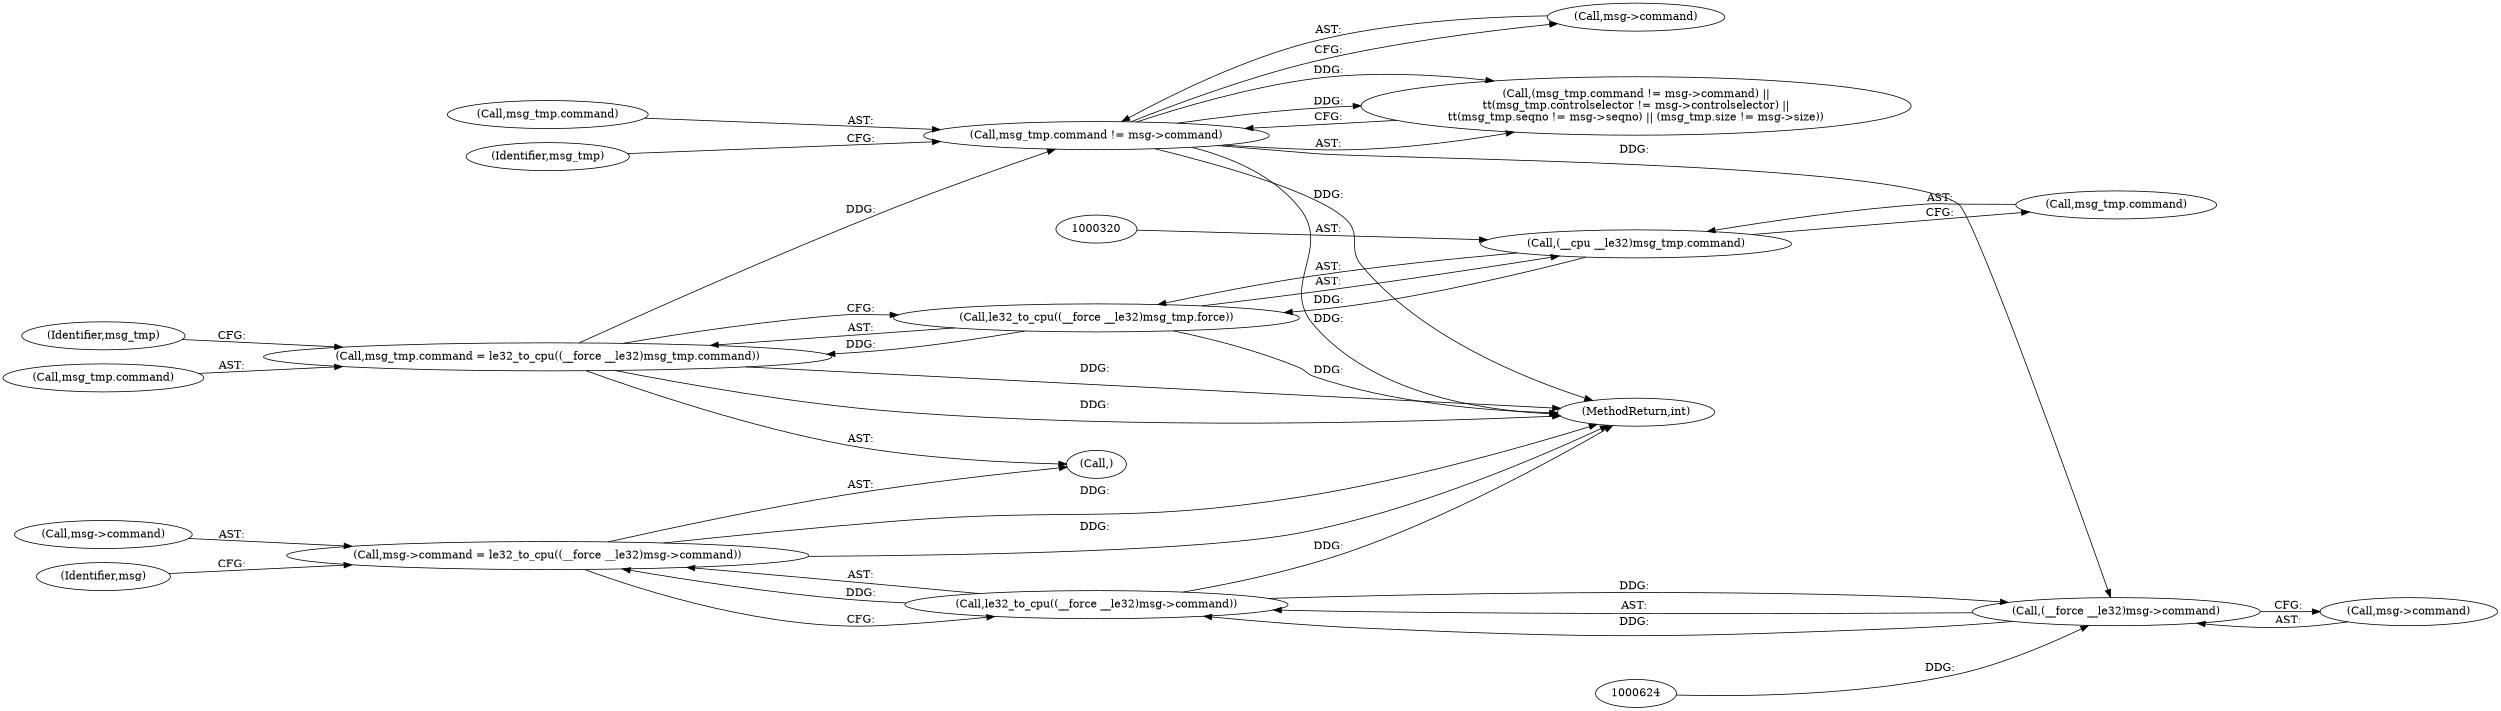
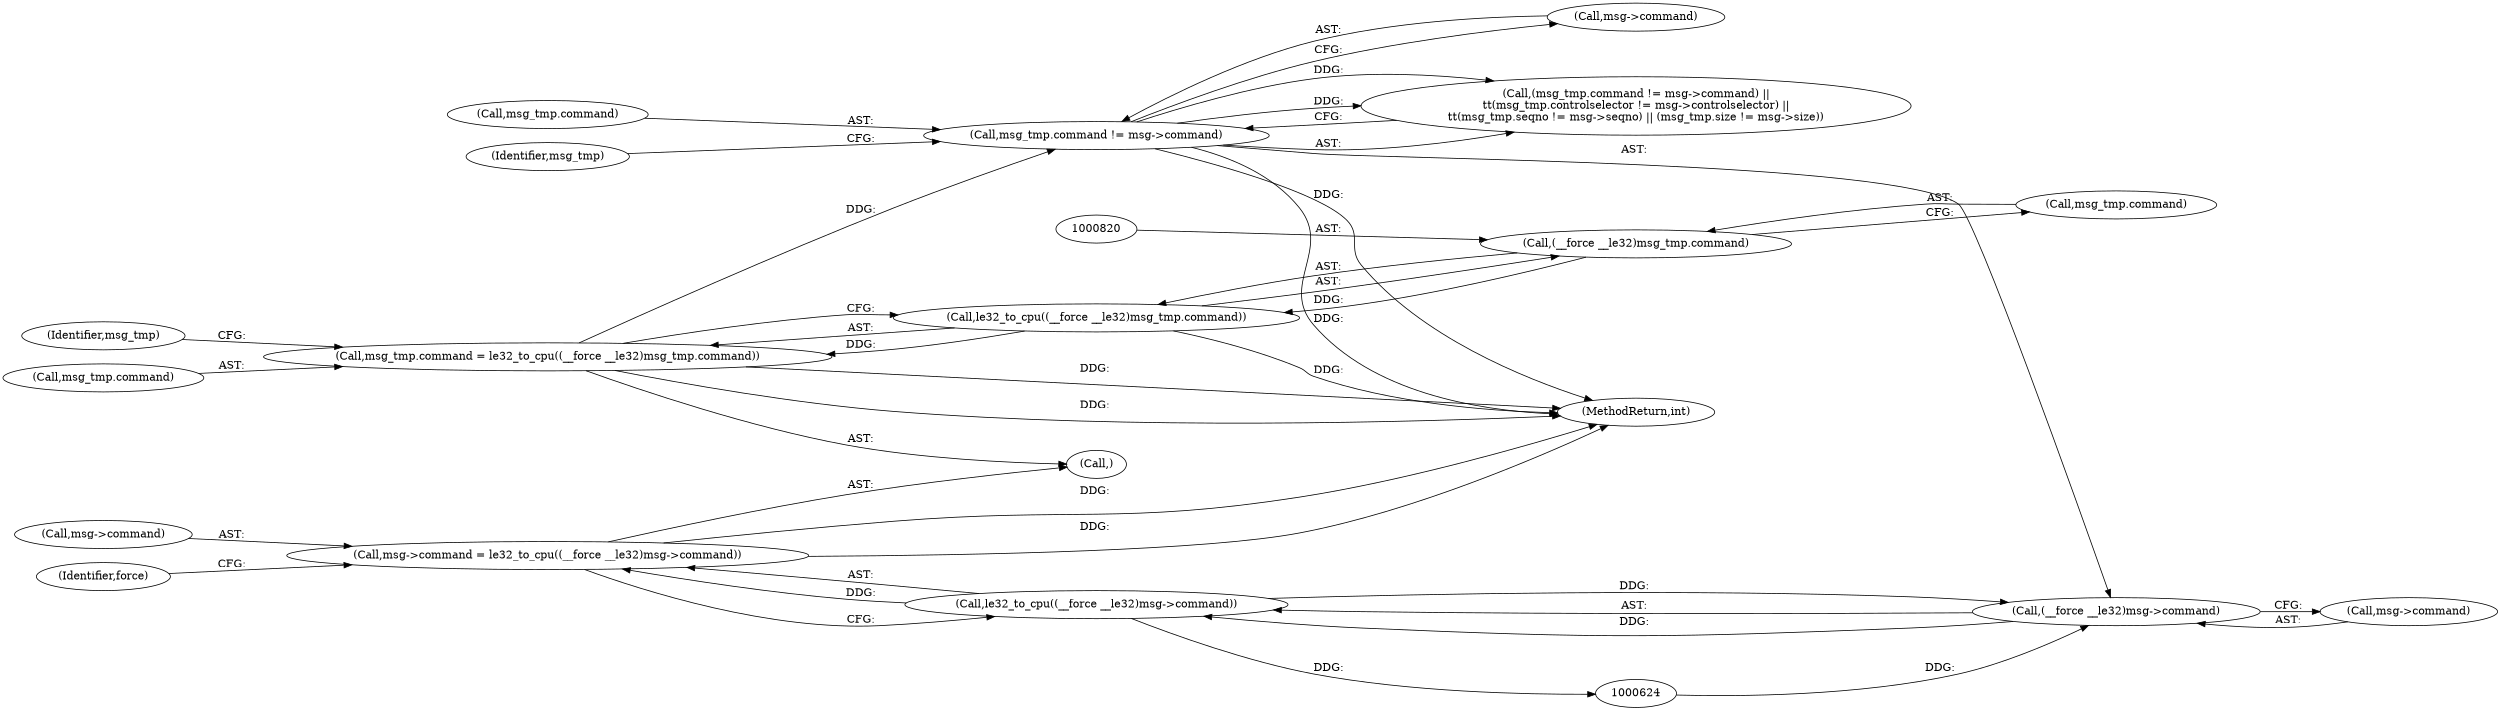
edge "(Call,msg_tmp.command != msg->command)" -> "(Call,(__force __le32)msg->command)": label "DDG: " -> "AST: "
node "1000320": label "1000320" -> "1000820"
node "(Call,(__cpu __le32)msg_tmp.command)": label "(Call,(__cpu __le32)msg_tmp.command)" -> "(Call,(__force __le32)msg_tmp.command)"
node "(Call,le32_to_cpu((__force __le32)msg_tmp.force))": label "(Call,le32_to_cpu((__force __le32)msg_tmp.force))" -> "(Call,le32_to_cpu((__force __le32)msg_tmp.command))"
edge "(Call,le32_to_cpu((__force __le32)msg->command))" -> "(MethodReturn,int)": now "(Call,le32_to_cpu((__force __le32)msg->command))" -> "1000624"
node "(Identifier,msg)": label "(Identifier,msg)" -> "(Identifier,force)"
